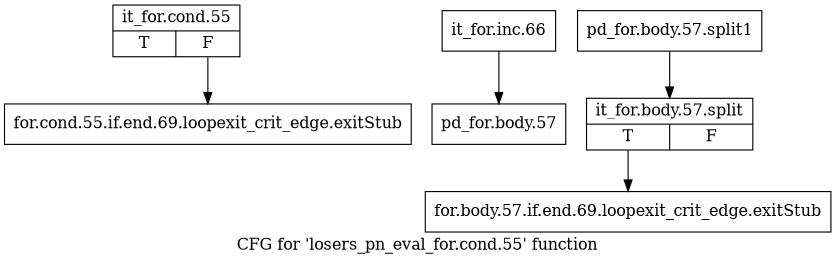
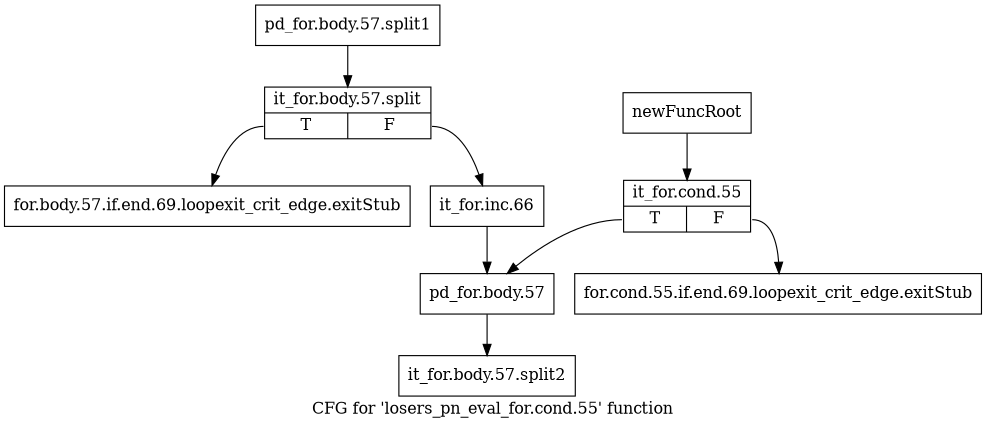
node "newFuncRoot": added
edge "it_for.body.57.split" -> "it_for.inc.66": added
edge "it_for.cond.55" -> "pd_for.body.57": added
node "it_for.body.57.split2": added
